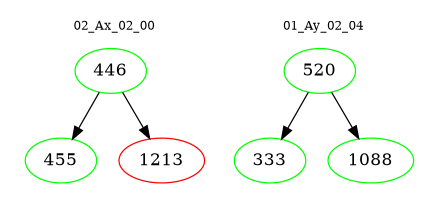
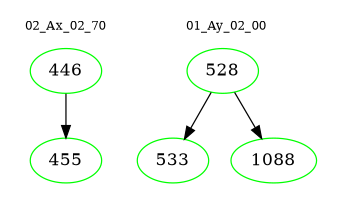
cluster "02_Ax_02_00": label "02_Ax_02_00" -> "02_Ax_02_70"
cluster "01_Ay_02_04": label "01_Ay_02_04" -> "01_Ay_02_00"
node "520": label "520" -> "528"
node "1213": removed
node "333": label "333" -> "533"
